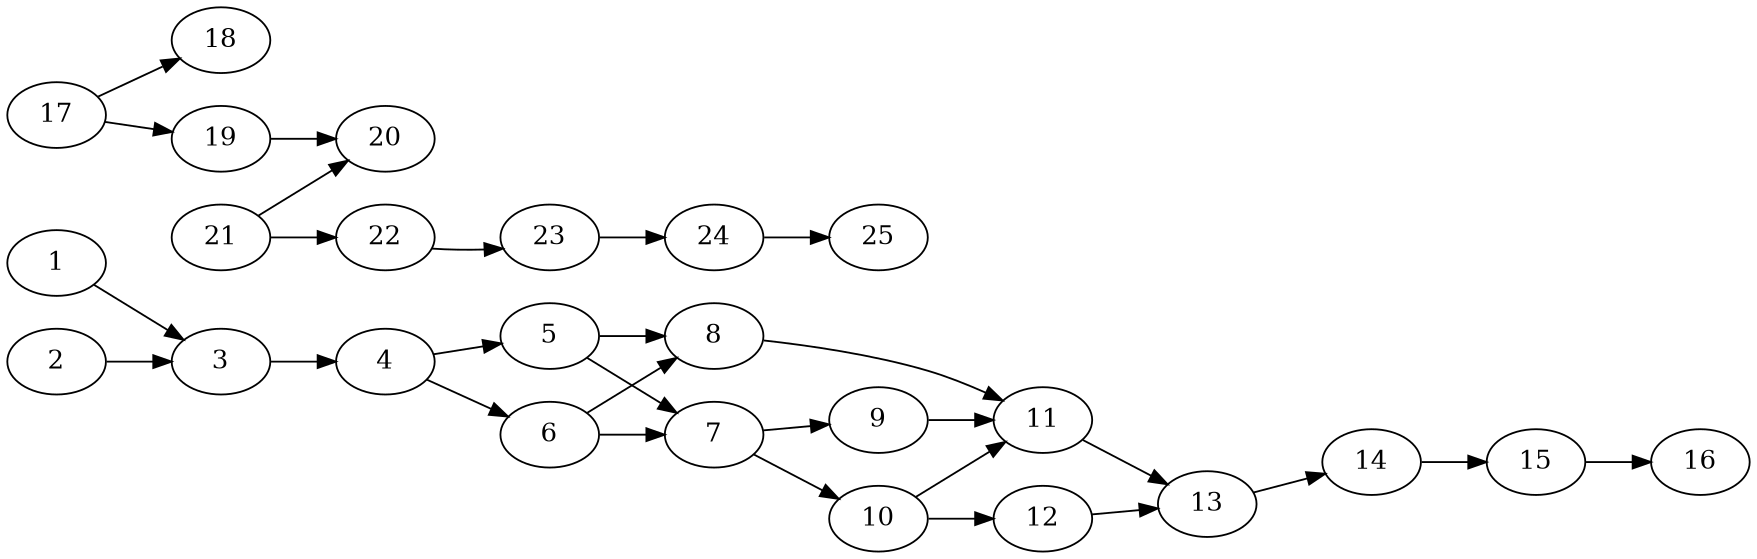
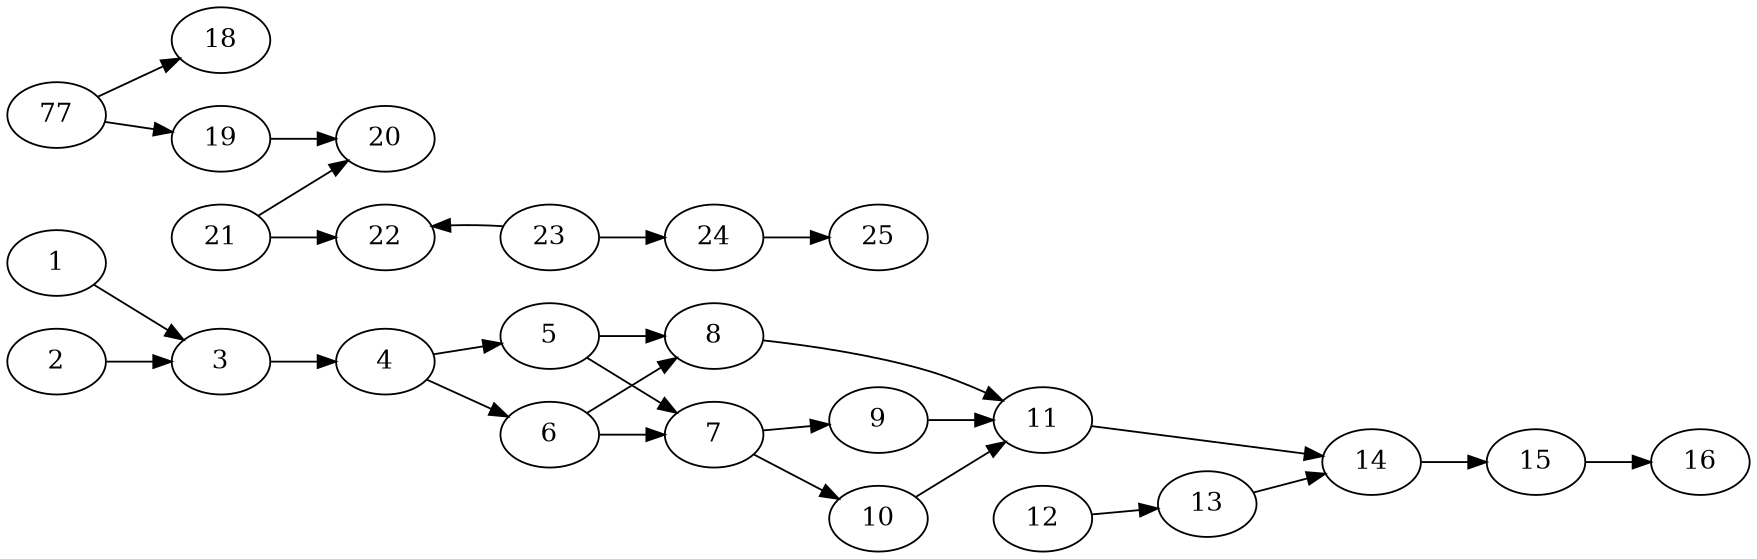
node "17": label "17" -> "77"
edge "22" -> "23": reversed
edge "11" -> "13": now "11" -> "14"
edge "10" -> "12": removed
